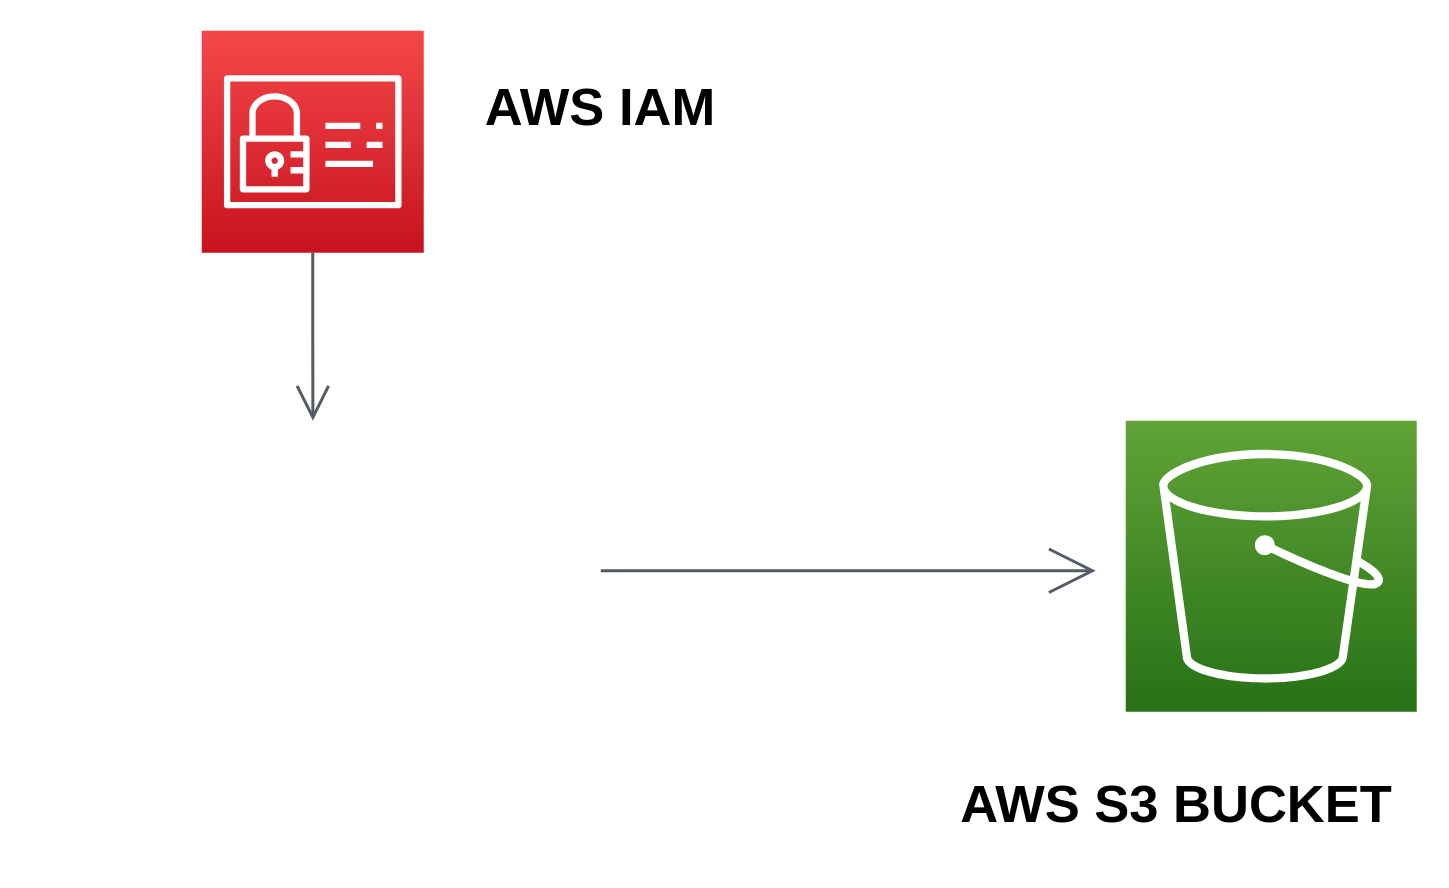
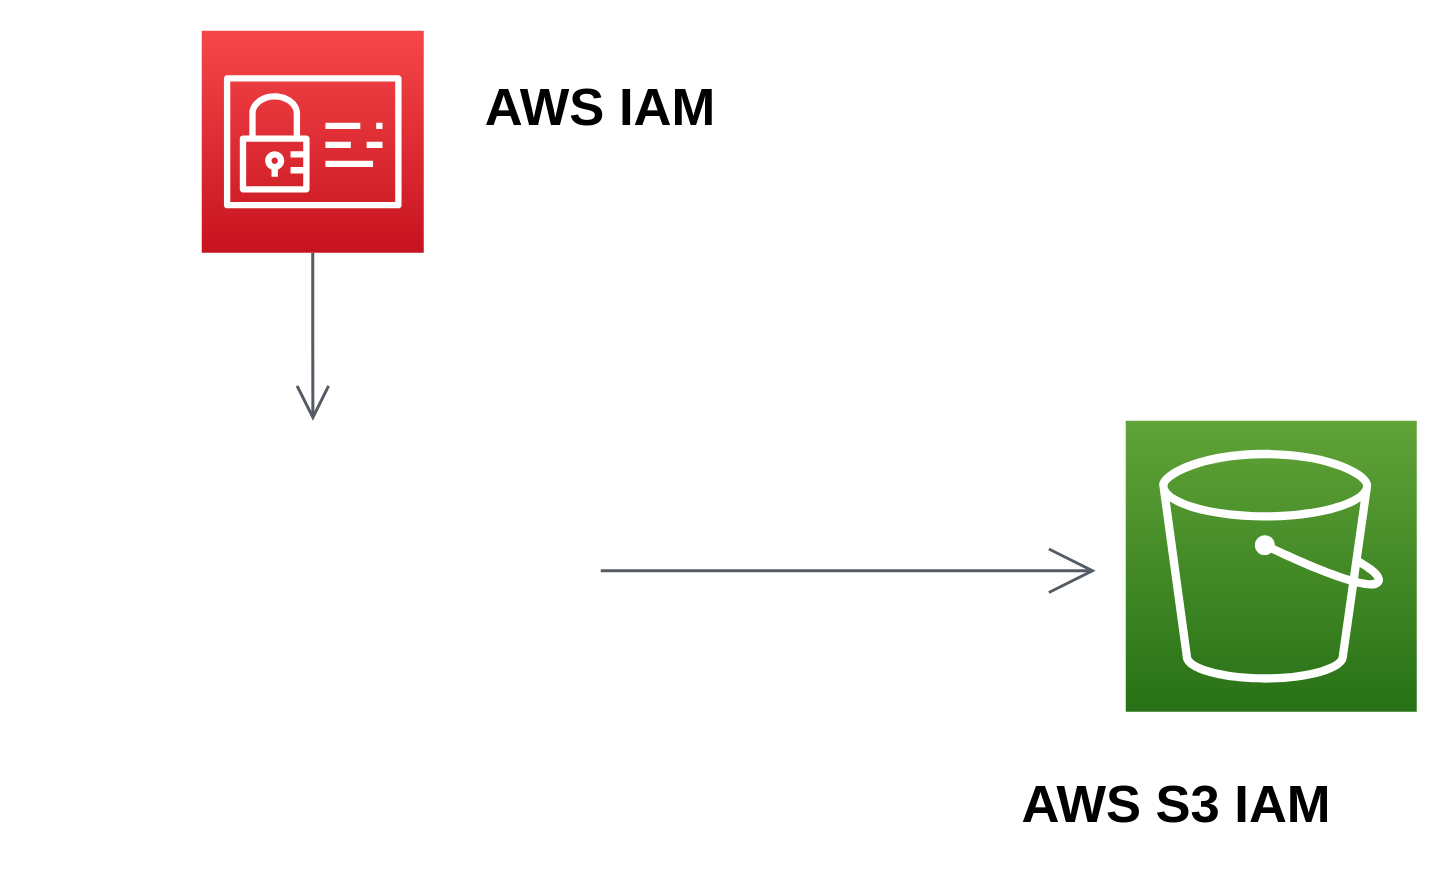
node "AWS S3 BUCKET": label "AWS S3 BUCKET" -> "AWS S3 IAM"
